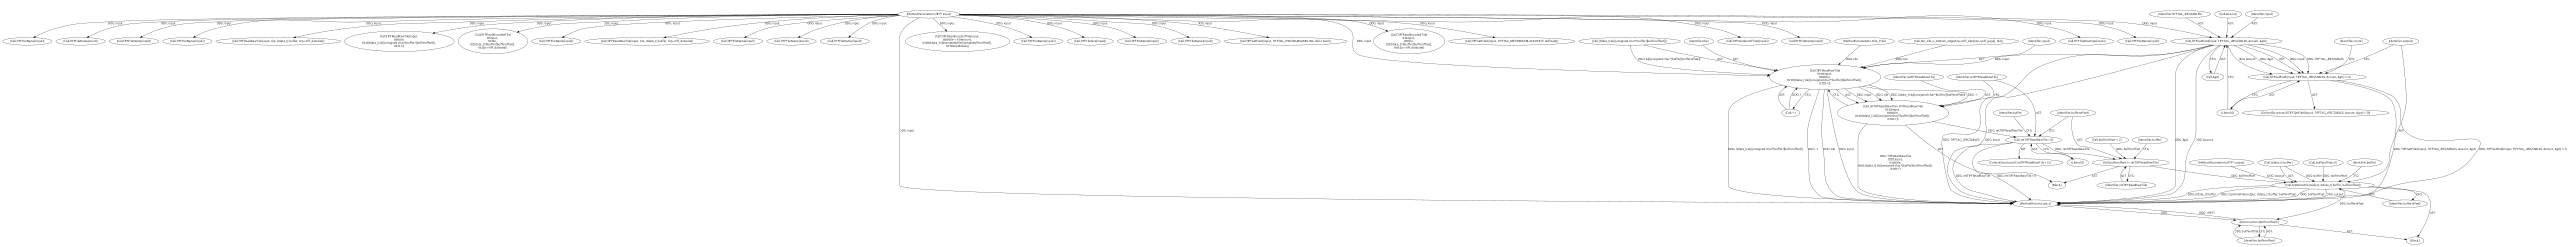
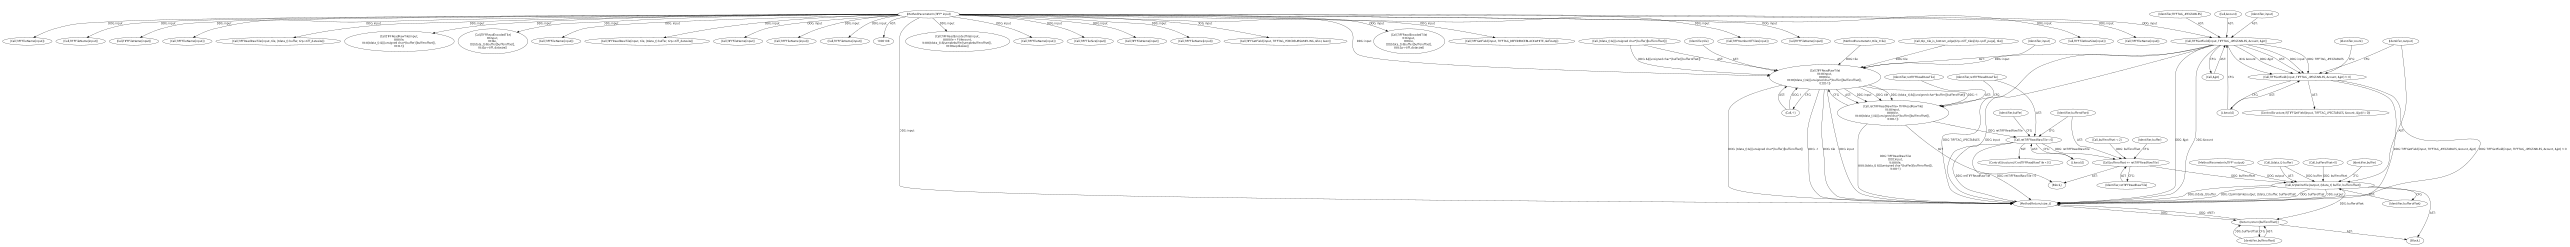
node "1000108": added
